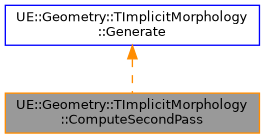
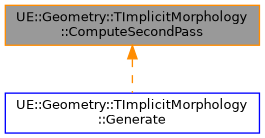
edge "UE::Geometry::TImplicitMorphology ::ComputeSecondPass" -> "UE::Geometry::TImplicitMorphology ::Generate": reversed
